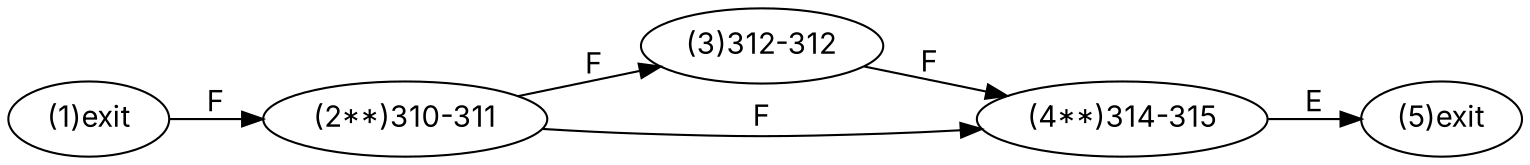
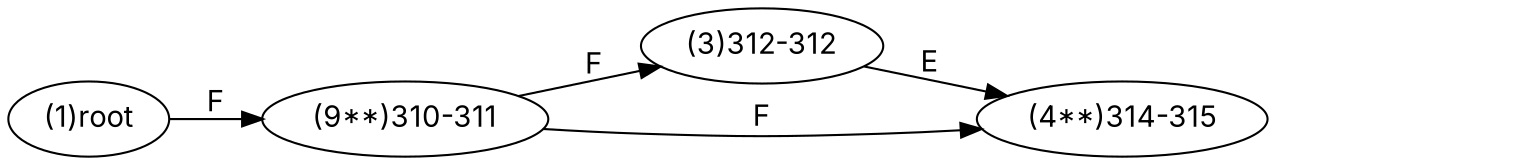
edge "(3)312-312" -> "(4**)314-315": label "F" -> "E"
node "(1)exit": label "(1)exit" -> "(1)root"
node "(2**)310-311": label "(2**)310-311" -> "(9**)310-311"
node "(5)exit": removed
